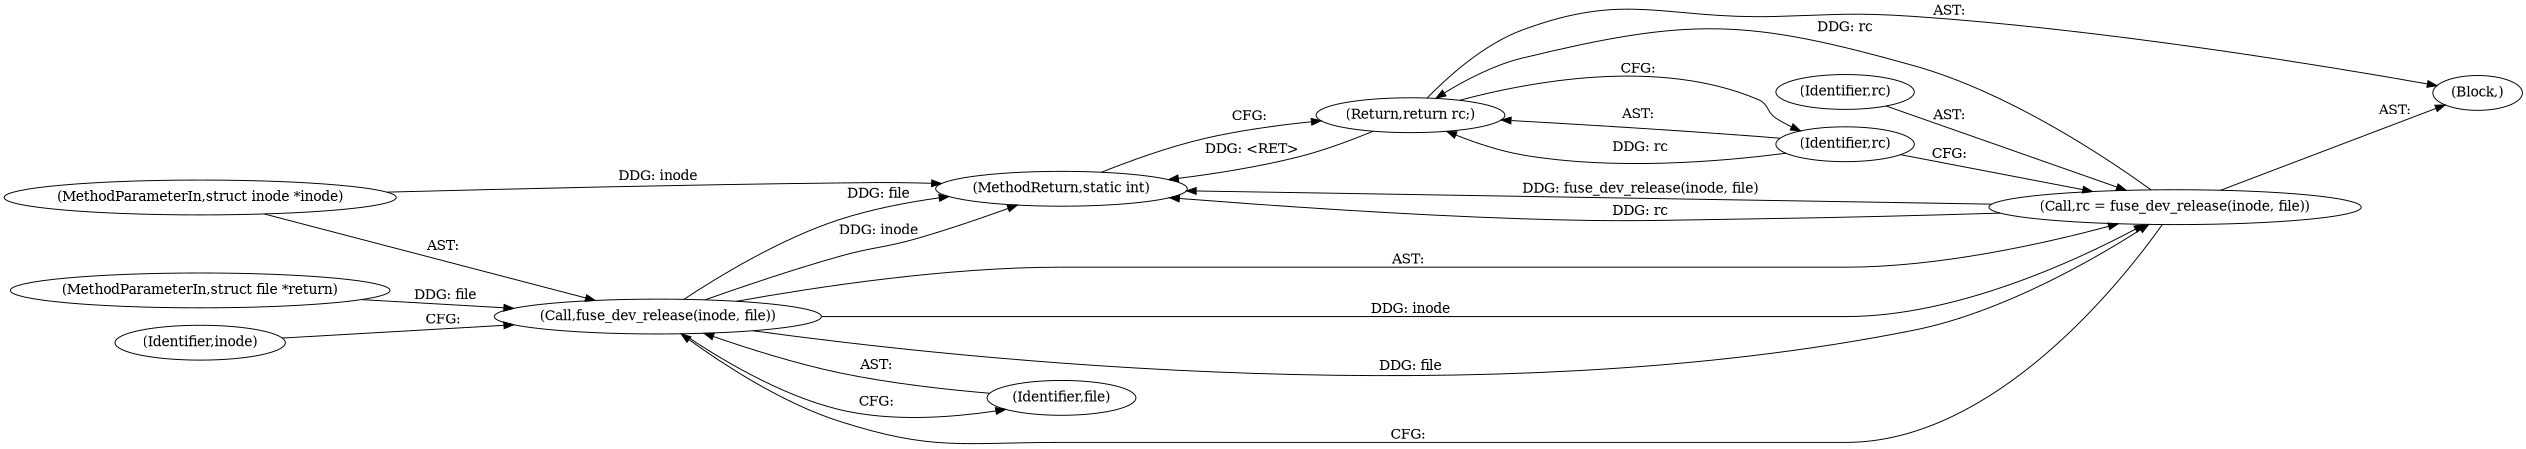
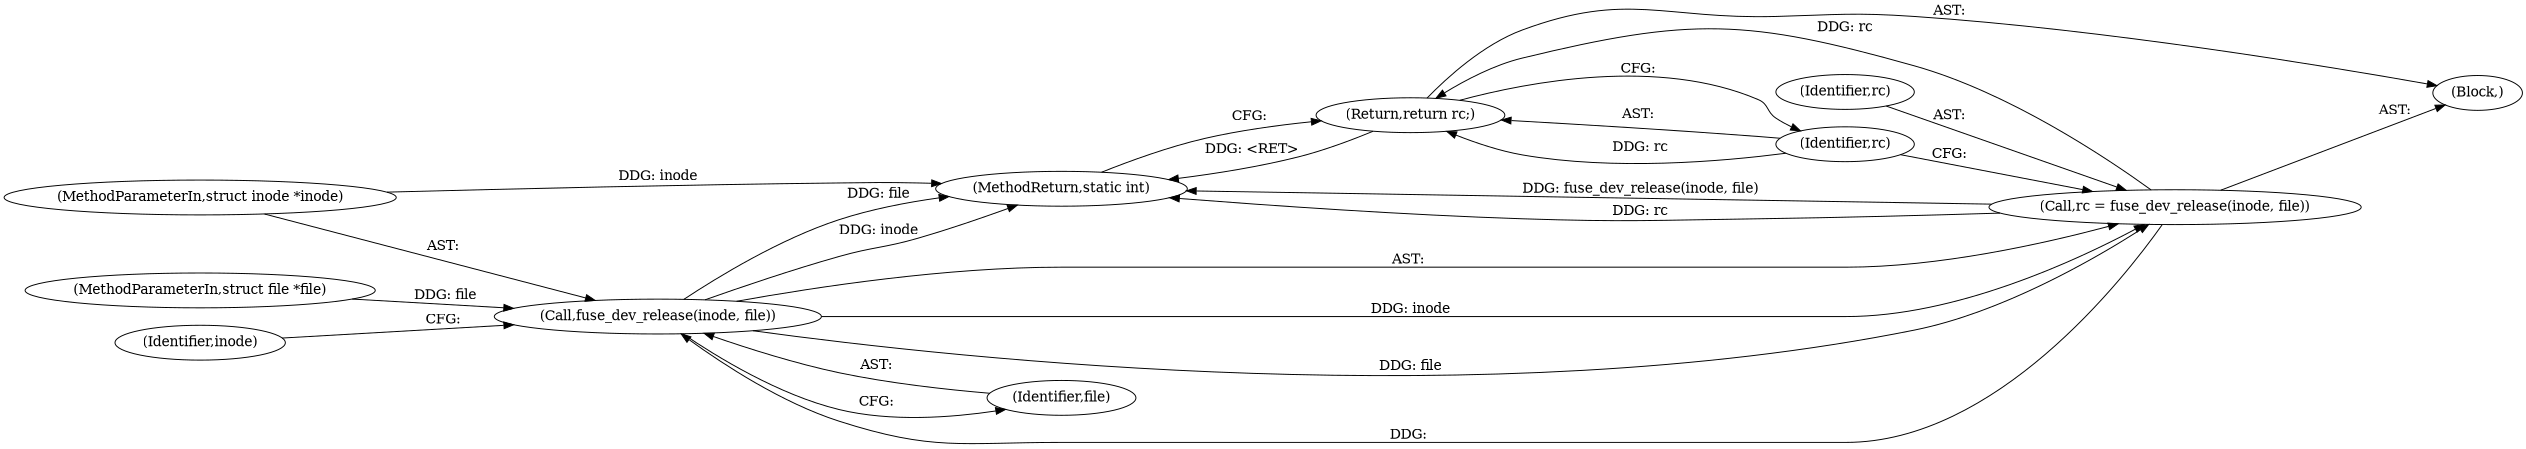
node "(MethodParameterIn,struct file *return)": label "(MethodParameterIn,struct file *return)" -> "(MethodParameterIn,struct file *file)"
edge "(Call,rc = fuse_dev_release(inode, file))" -> "(Call,fuse_dev_release(inode, file))": label "CFG: " -> "DDG: "
